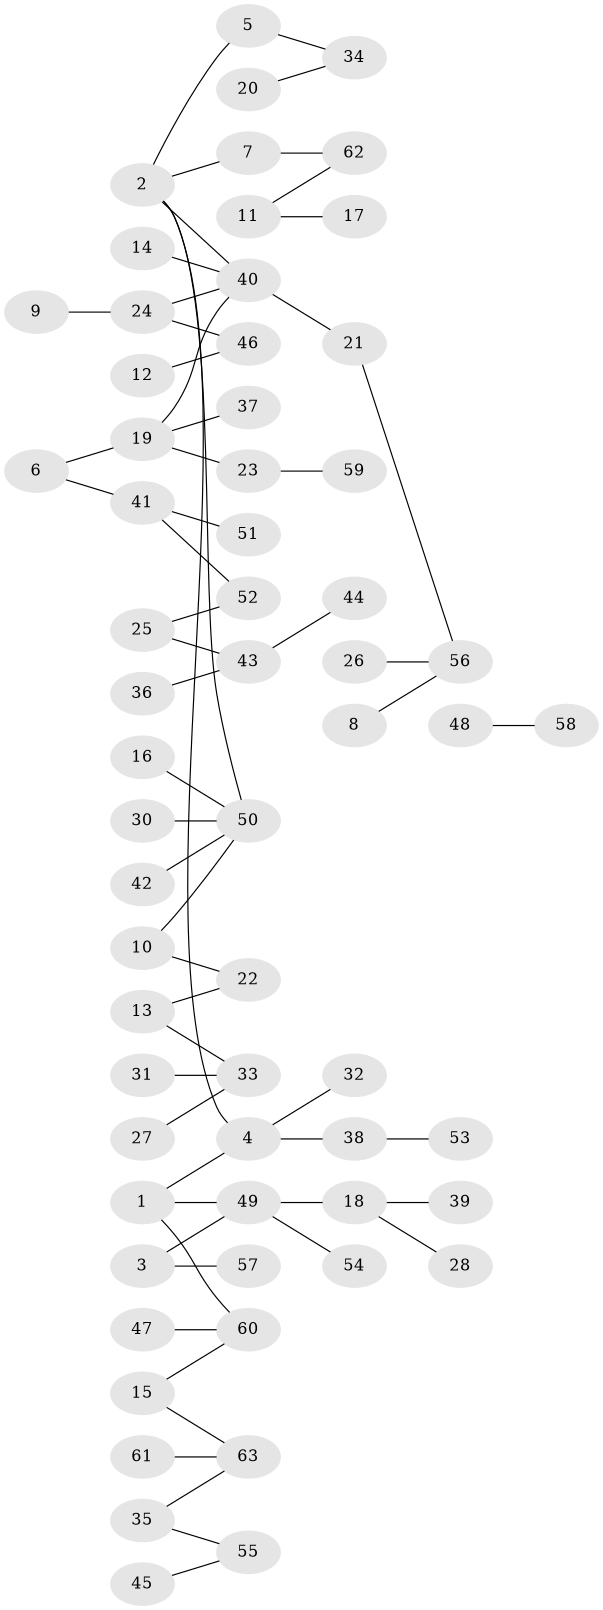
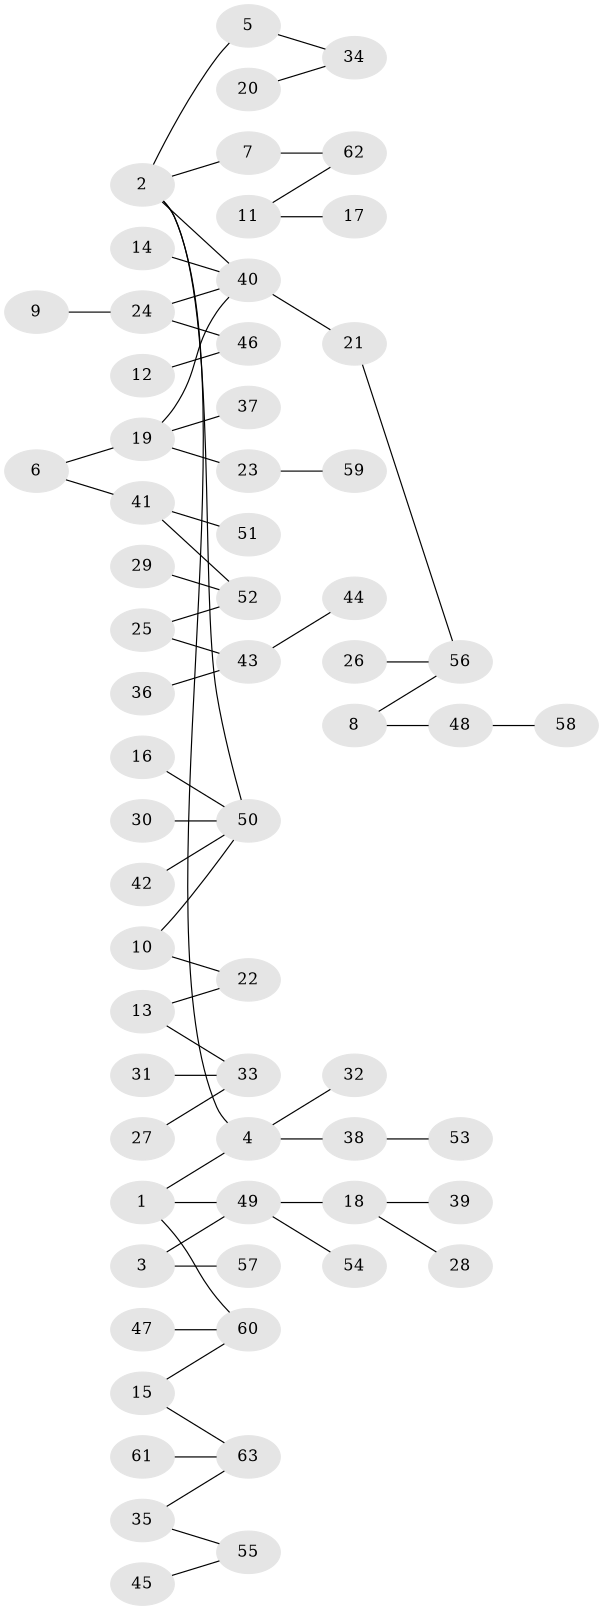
node "29": added
edge "8" -- "48": added
